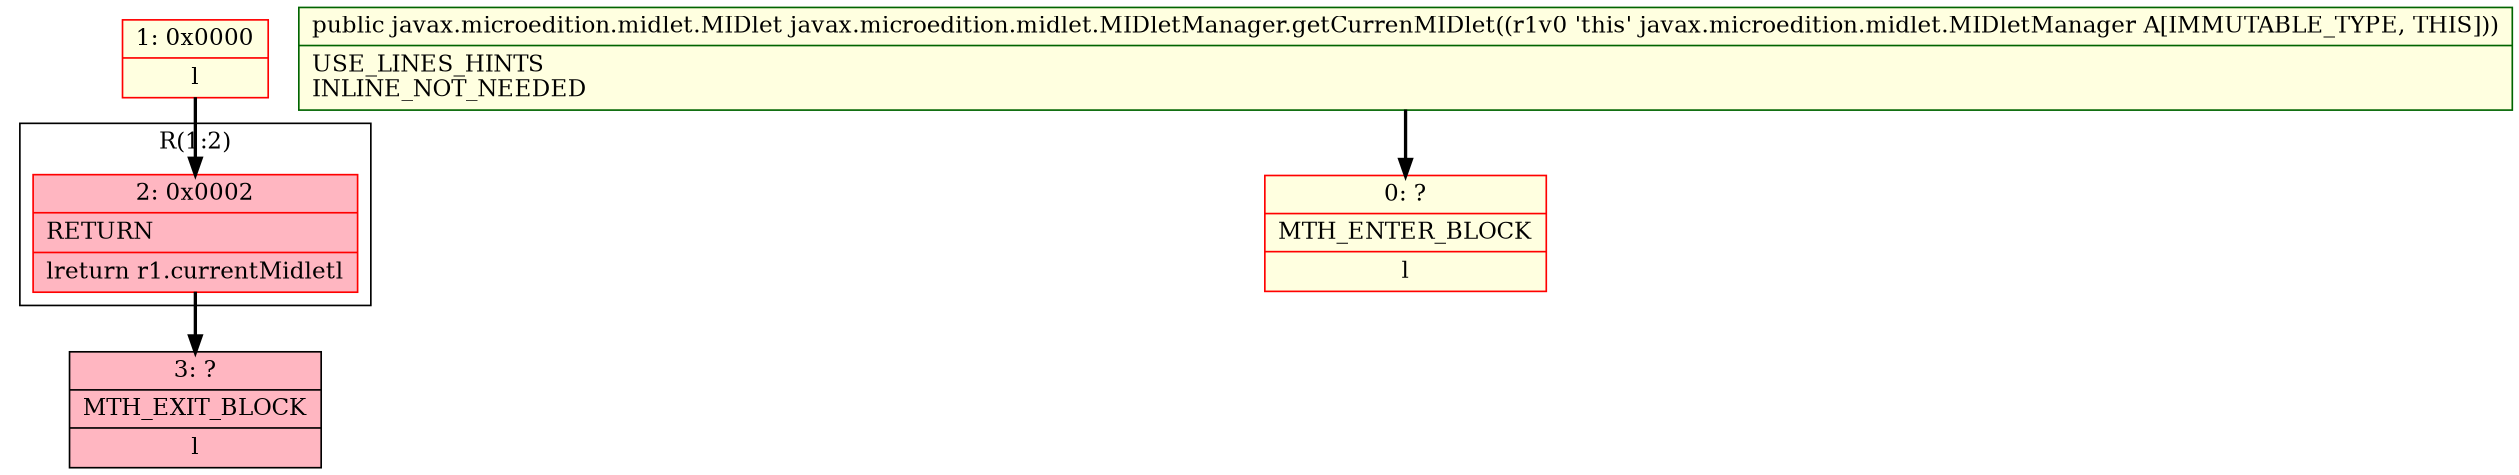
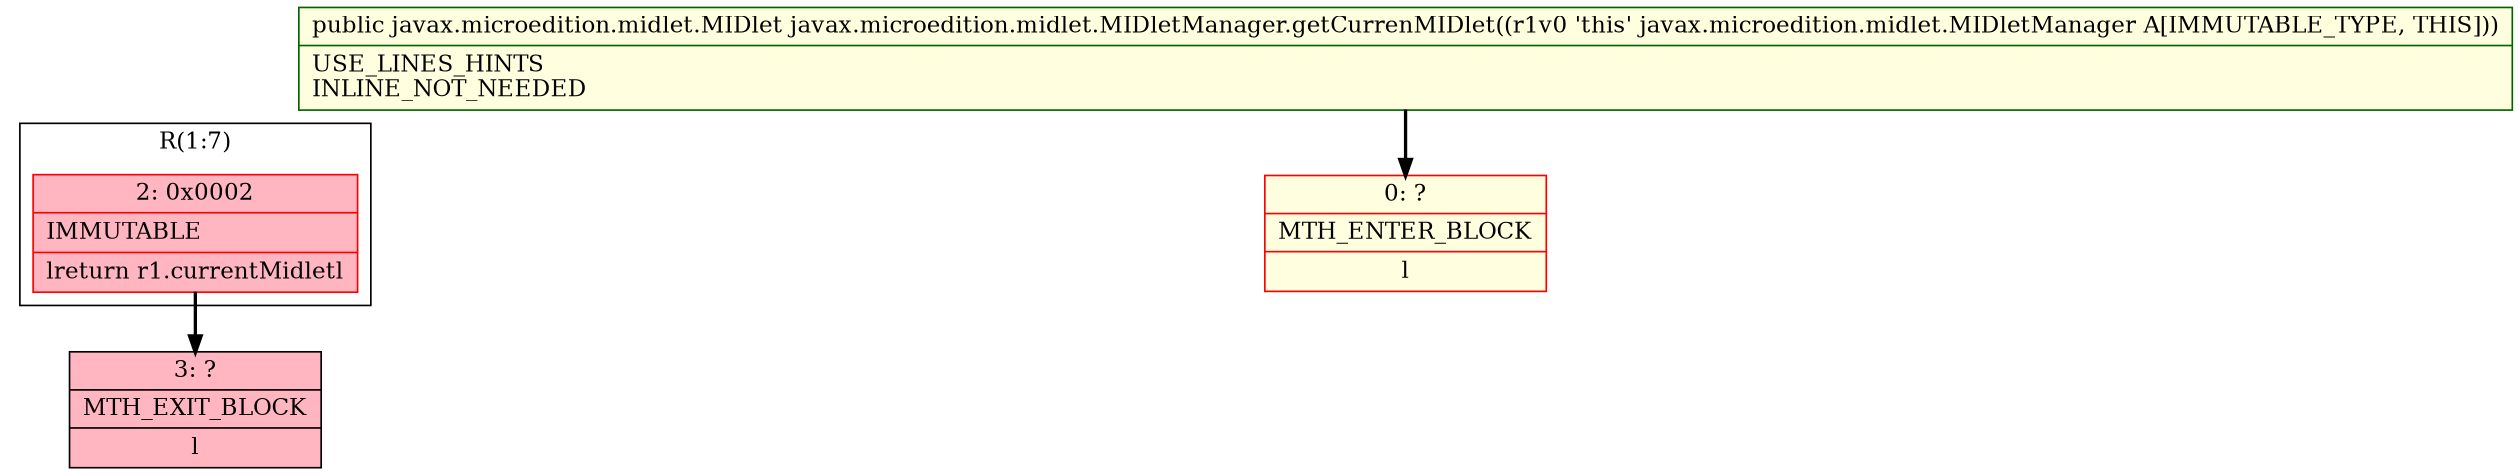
node "1: 0x0000": removed
cluster "R(1:2)": label "R(1:2)" -> "R(1:7)"
node "2: 0x0002": text "RETURN" -> "IMMUTABLE"
